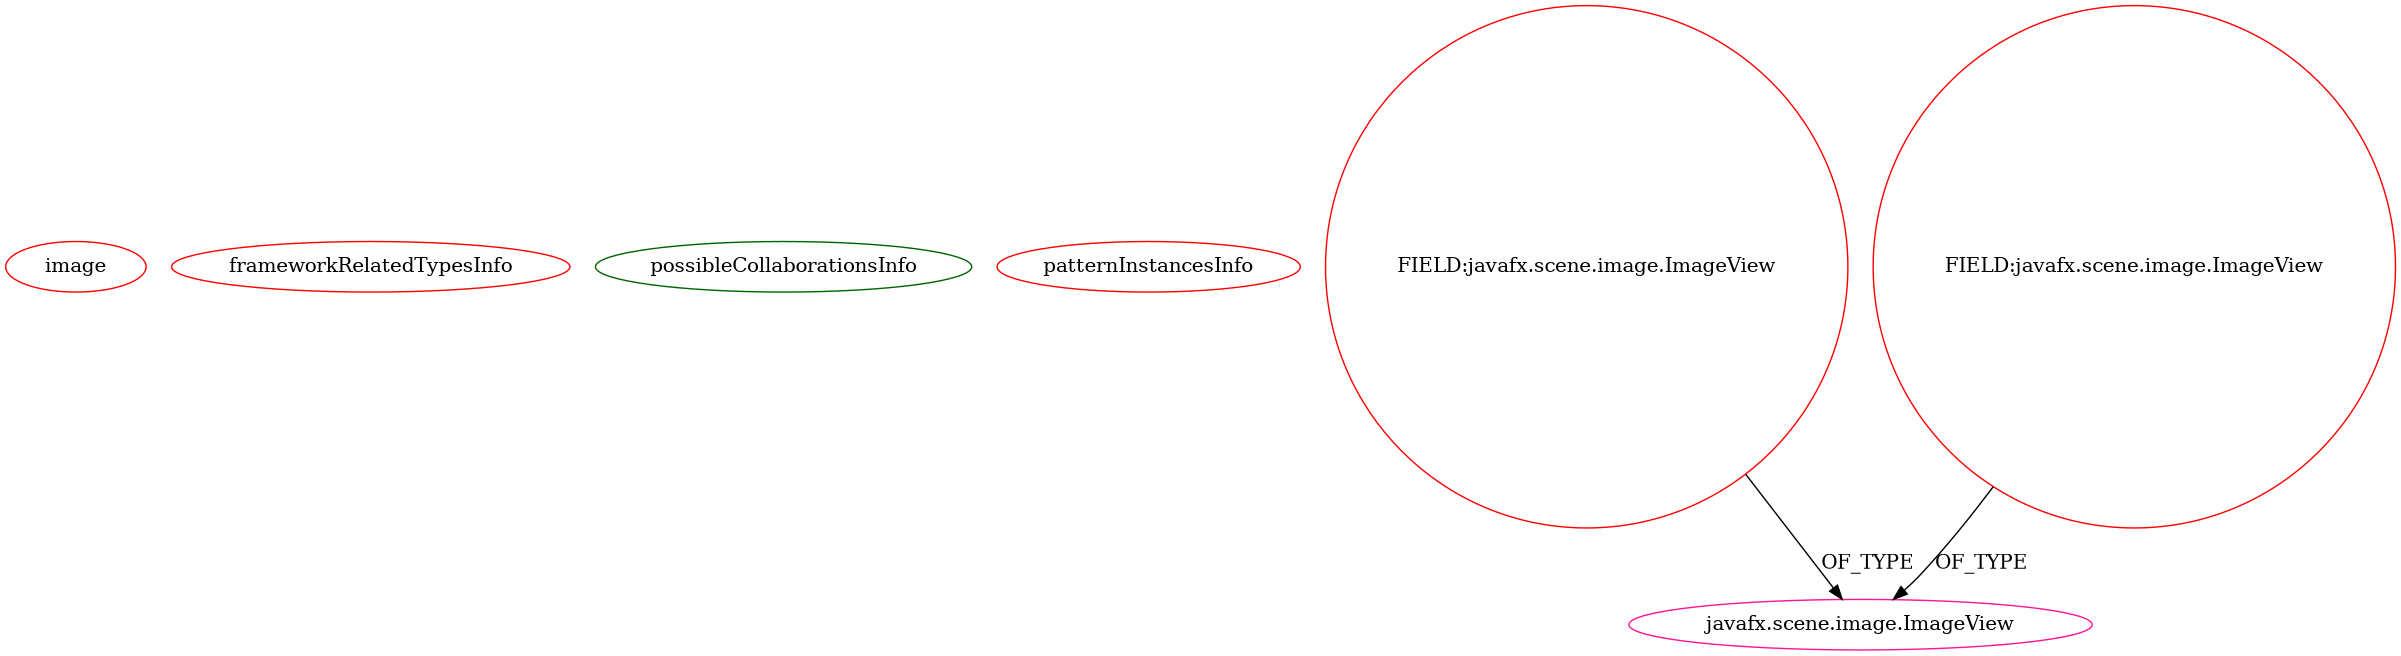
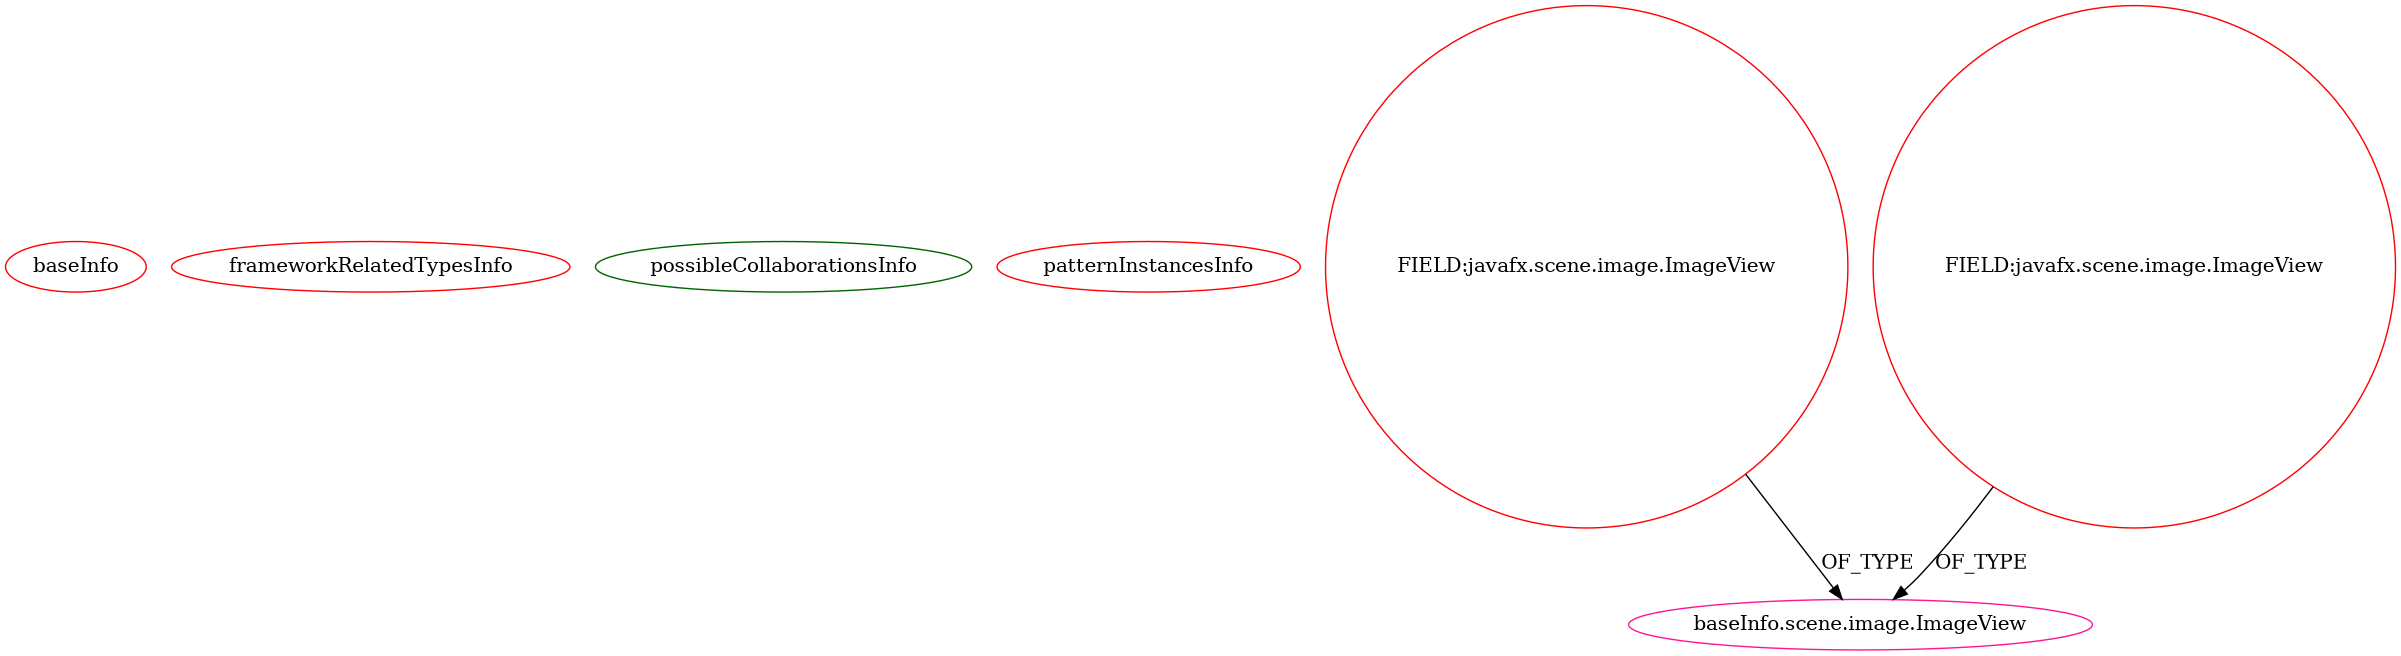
node "image": label "image" -> "baseInfo"
node "javafx.scene.image.ImageView": label "javafx.scene.image.ImageView" -> "baseInfo.scene.image.ImageView"
